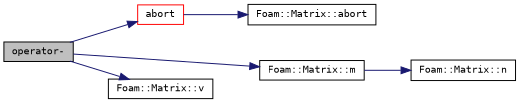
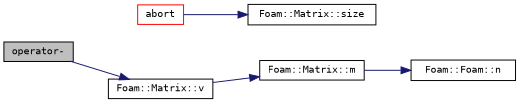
node "Foam::Matrix::abort": label "Foam::Matrix::abort" -> "Foam::Matrix::size"
edge "operator-" -> "abort": removed
edge "operator-" -> "Foam::Matrix::m": now "Foam::Matrix::v" -> "Foam::Matrix::m"
node "Foam::Matrix::n": label "Foam::Matrix::n" -> "Foam::Foam::n"
